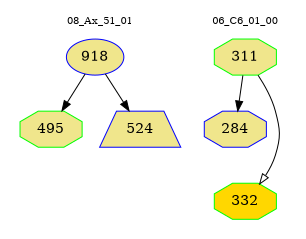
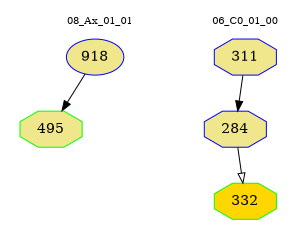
cluster "08_Ax_51_01": label "08_Ax_51_01" -> "08_Ax_01_01"
cluster "06_C6_01_00": label "06_C6_01_00" -> "06_C0_01_00"
node "311": color green -> blue
edge "311" -> "332": now "284" -> "332"
node "524": removed
